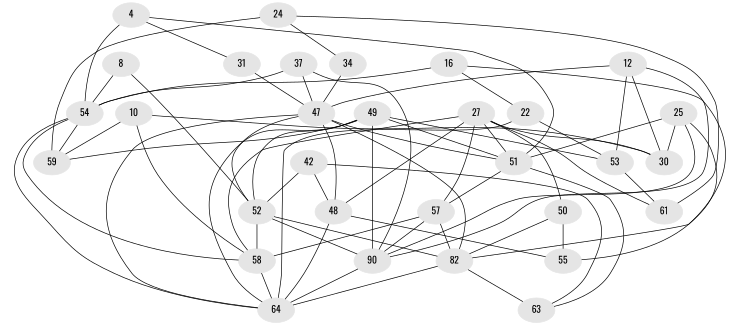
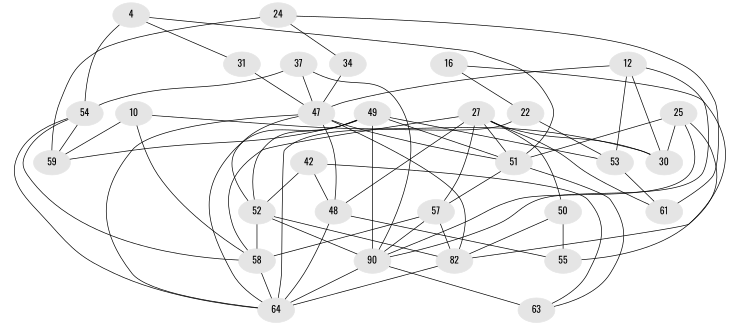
node "8": removed
edge "16" -- "54": removed
edge "82" -- "63": now "90" -- "63"
